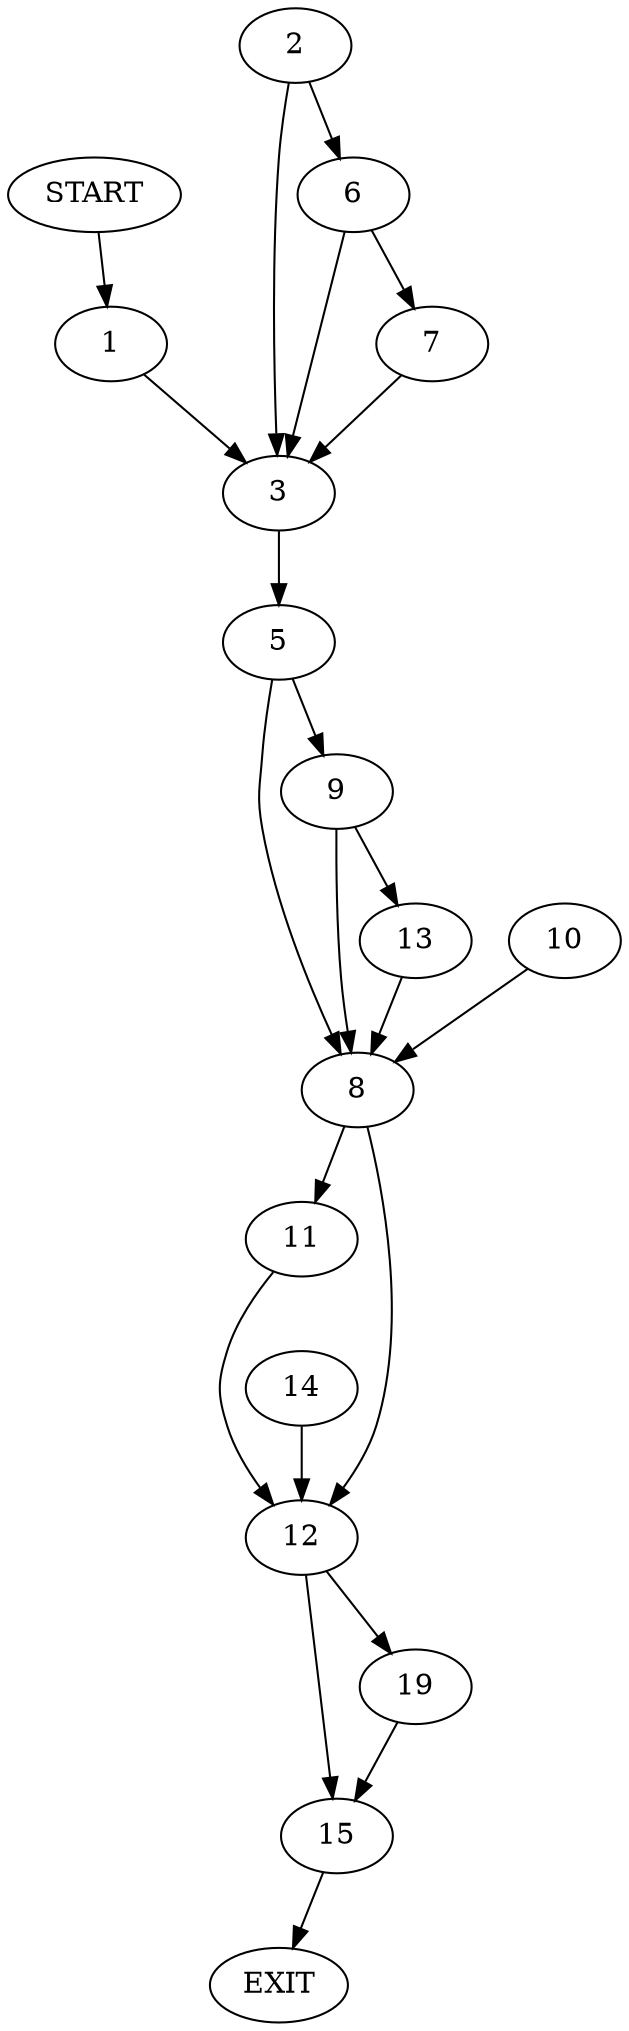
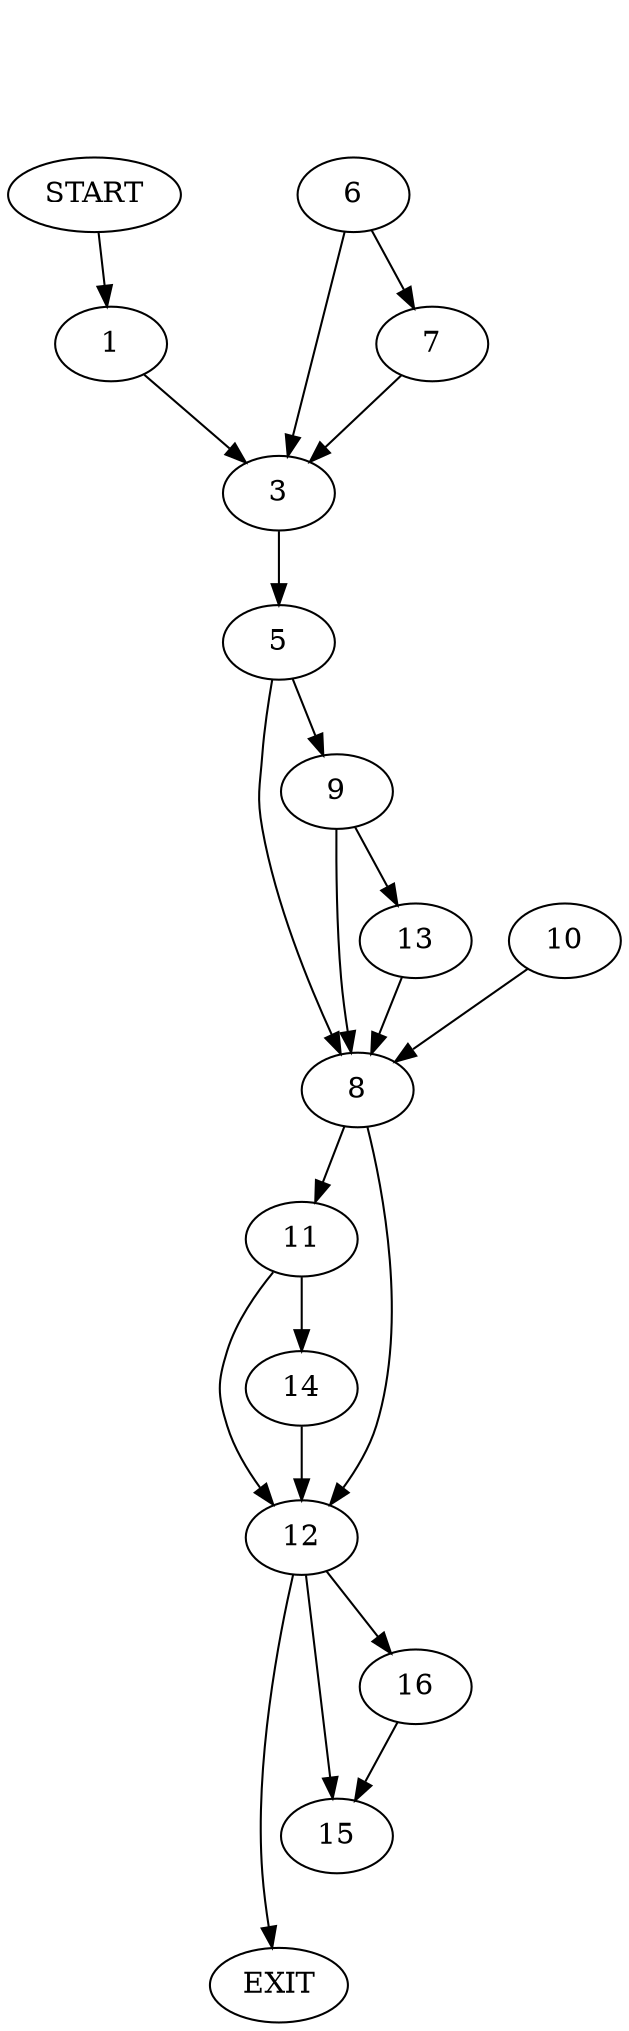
node "2": removed
edge "11" -> "14": added
node "19": label "19" -> "16"
edge "15" -> "EXIT": now "12" -> "EXIT"
